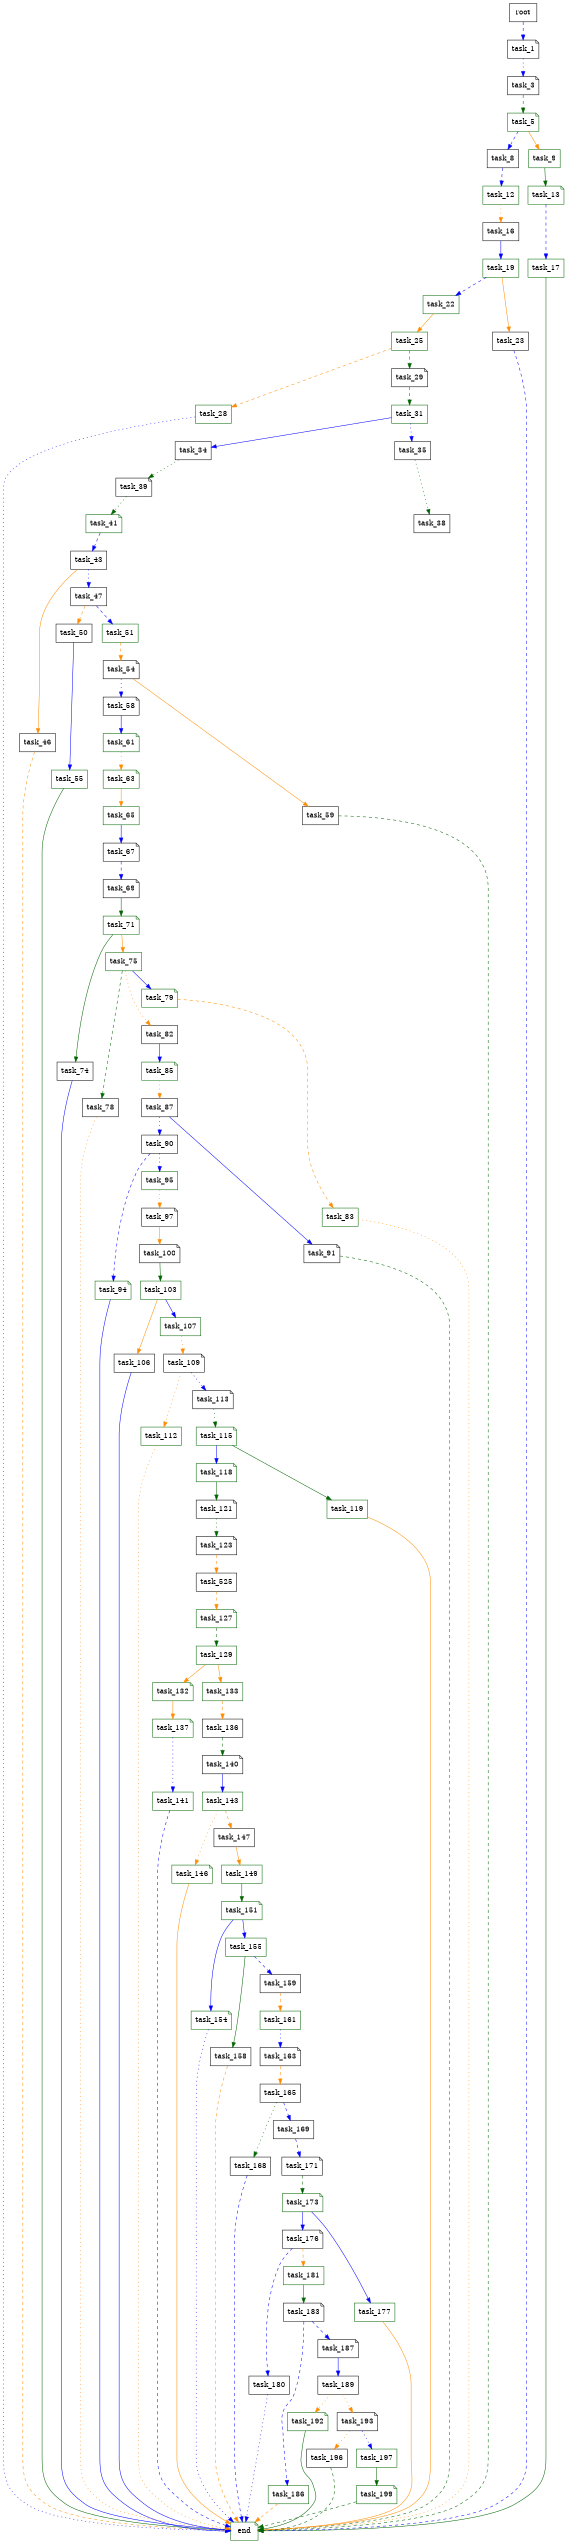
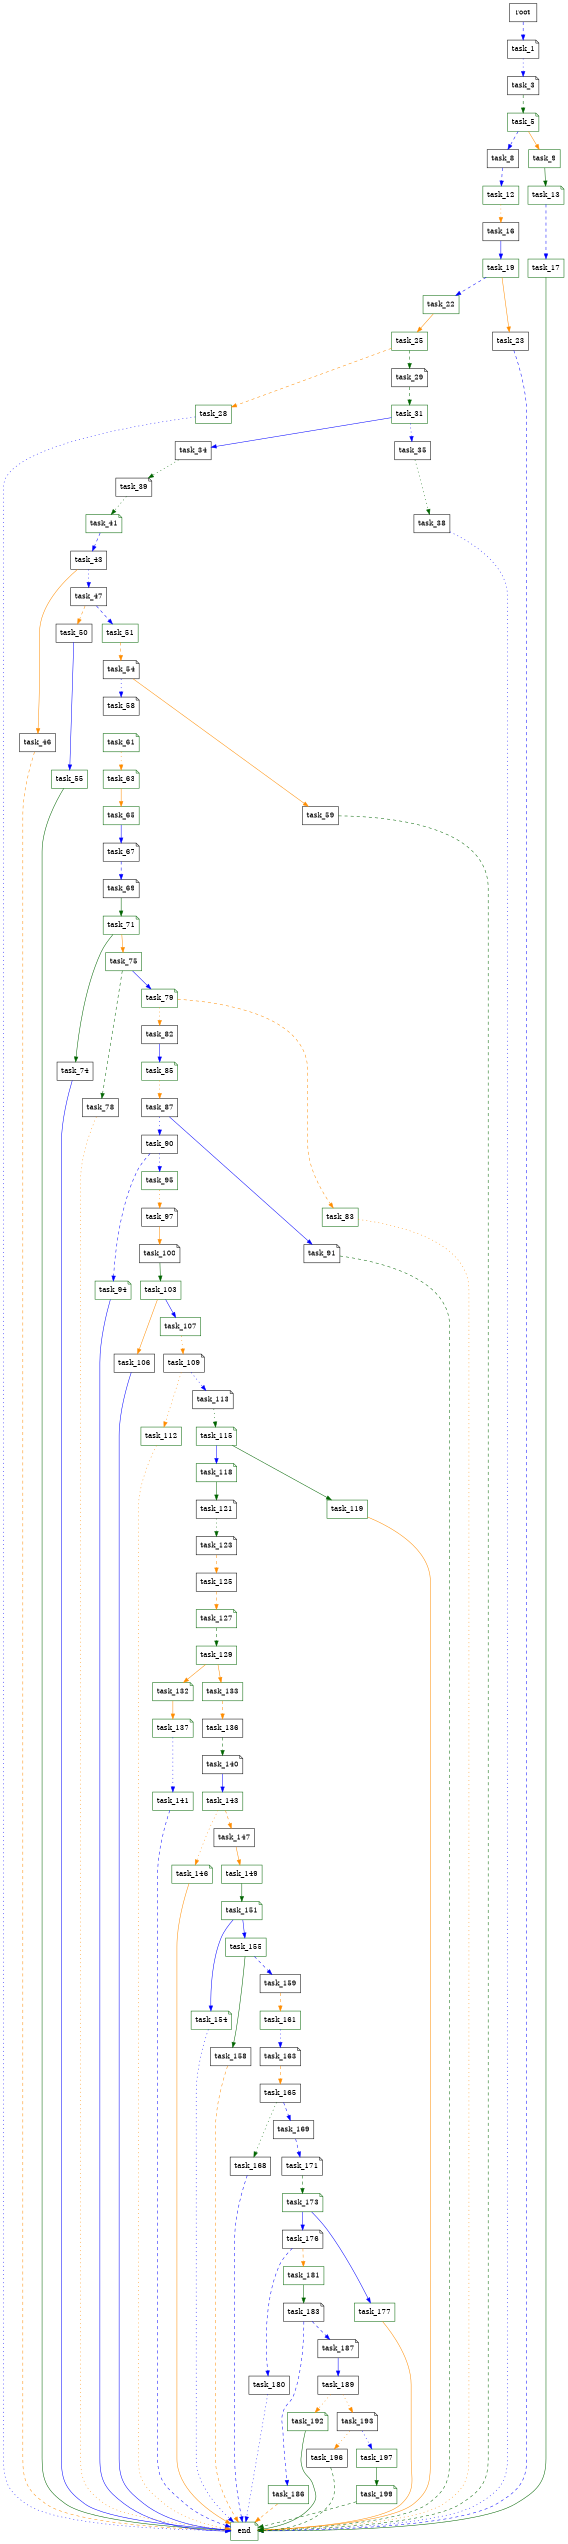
edge "task_58" -> "task_61": removed
edge "task_75" -> "task_82": now "task_79" -> "task_82"
node "task_525": label "task_525" -> "task_125"
edge "task_38" -> "end": added
